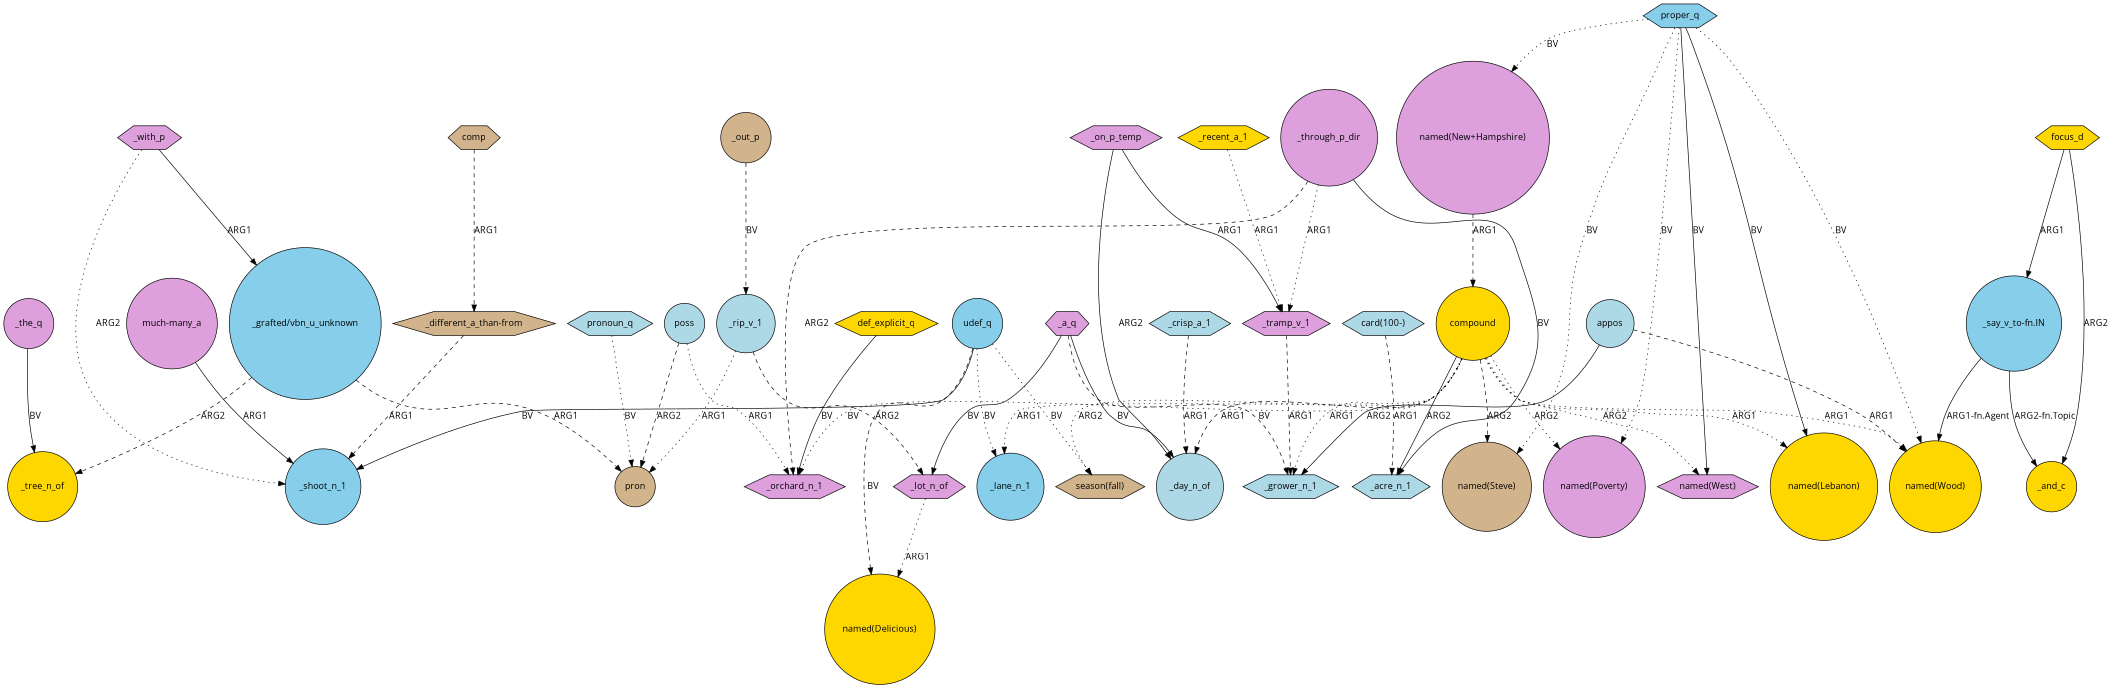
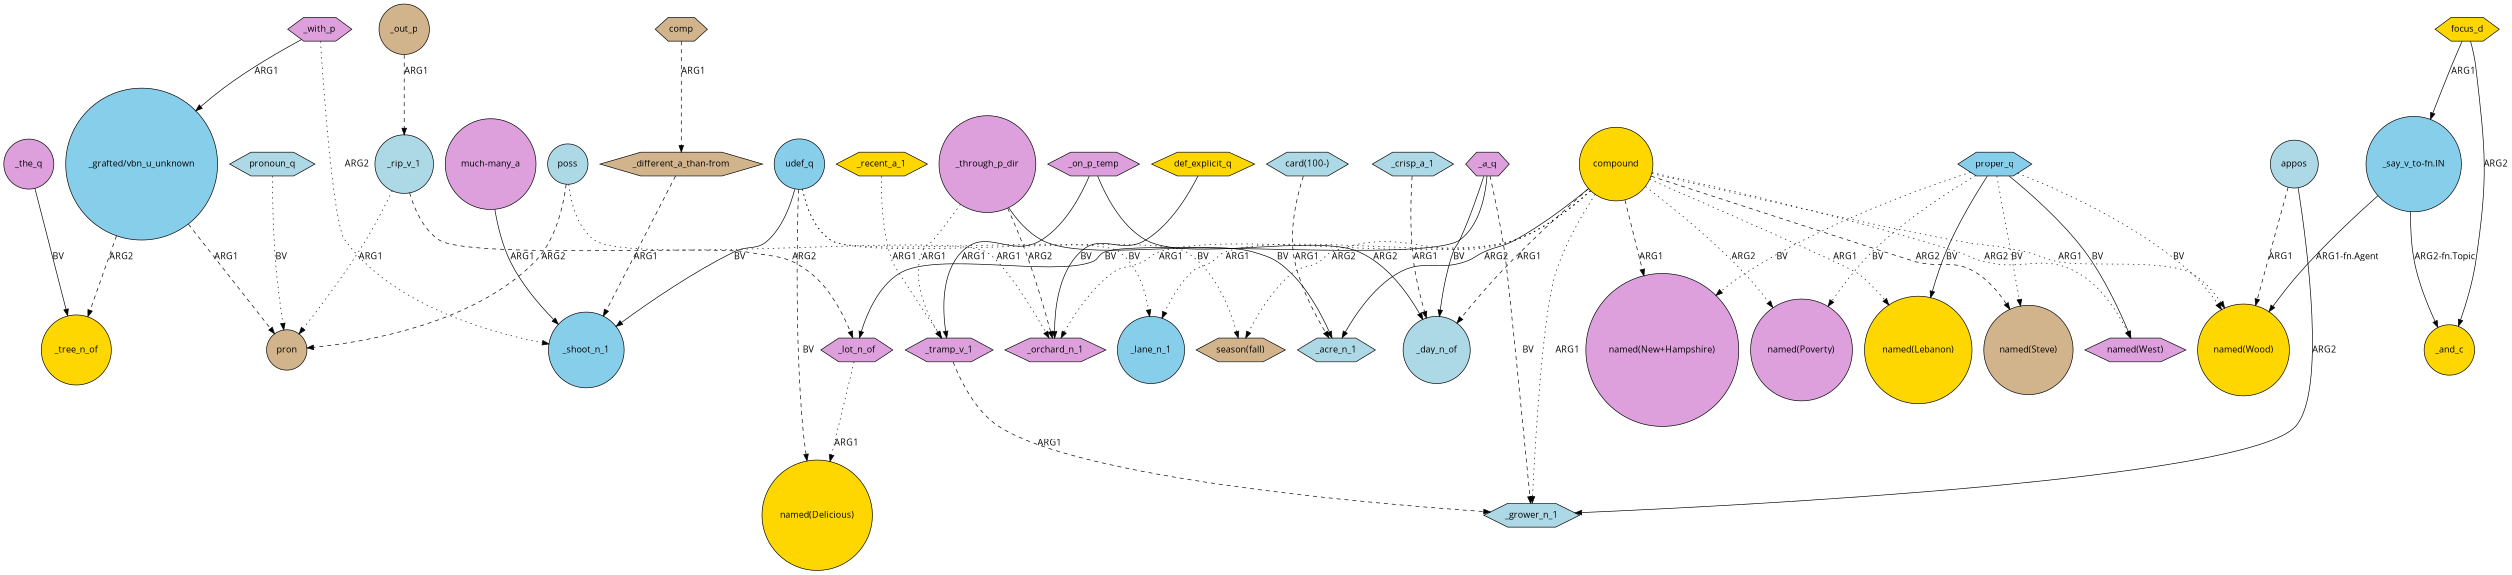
edge "_out_p" -> "_rip_v_1": label "BV" -> "ARG1"
edge "named(New+Hampshire)" -> "compound": reversed
edge "compound" -> "_orchard_n_1": label "BV" -> "ARG1"
